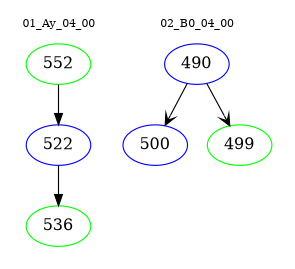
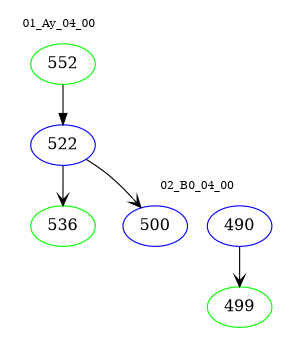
edge "490" -> "500": now "522" -> "500"
edge "522" -> "536": arrowhead normal -> vee
